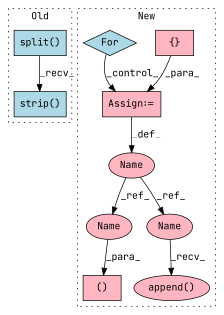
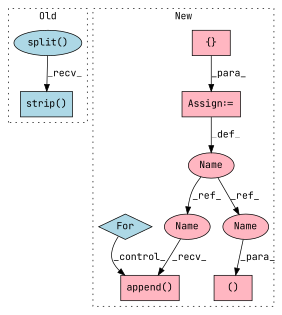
node "split()": shape box -> ellipse
edge "For" -> "Assign:=": now "For" -> "append()"
node "append()": shape ellipse -> box
